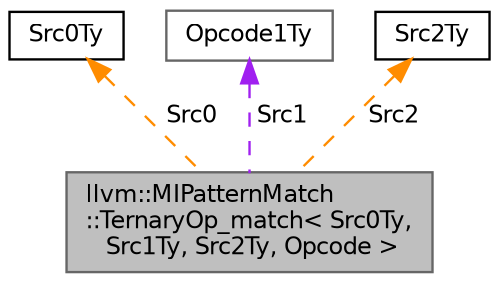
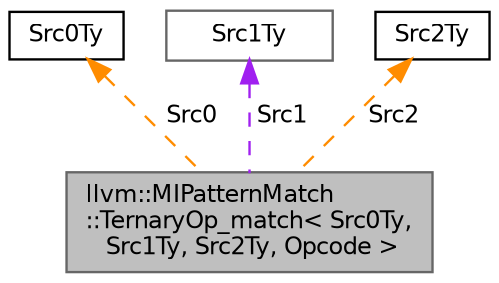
node "Opcode1Ty": label "Opcode1Ty" -> "Src1Ty"
